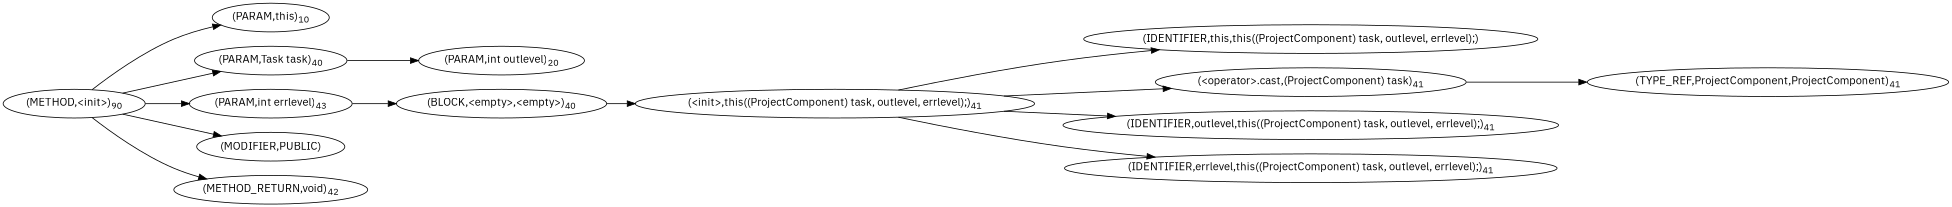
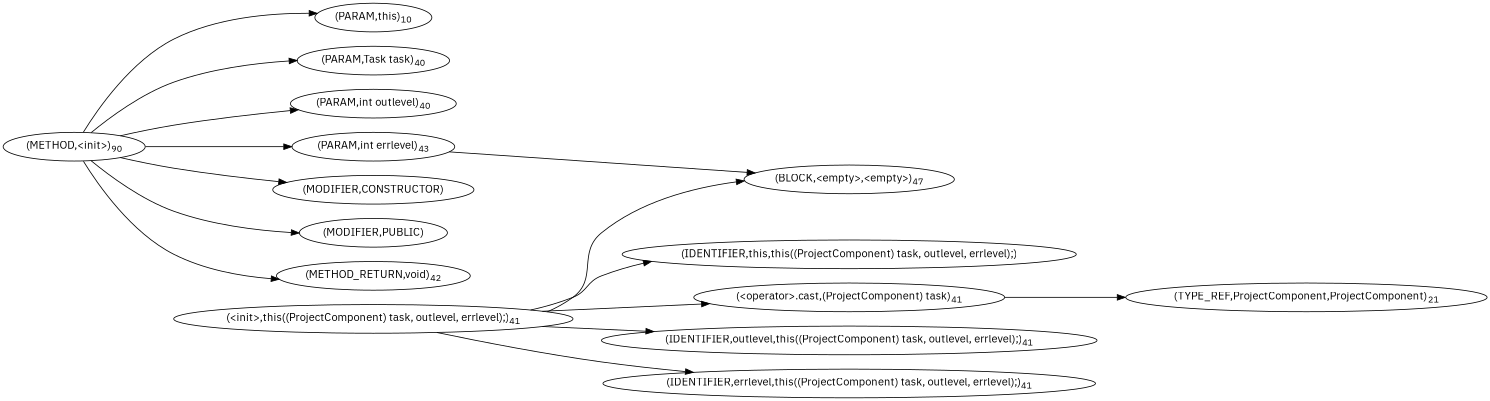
node "(PARAM,int outlevel)": text "20" -> "40"
edge "(PARAM,Task task)" -> "(PARAM,int outlevel)": now "(METHOD,<init>)" -> "(PARAM,int outlevel)"
node "(TYPE_REF,ProjectComponent,ProjectComponent)": text "41" -> "21"
node "(BLOCK,<empty>,<empty>)": text "40" -> "47"
edge "(BLOCK,<empty>,<empty>)" -> "(<init>,this((ProjectComponent) task, outlevel, errlevel);)": reversed
node "(MODIFIER,CONSTRUCTOR)": added
